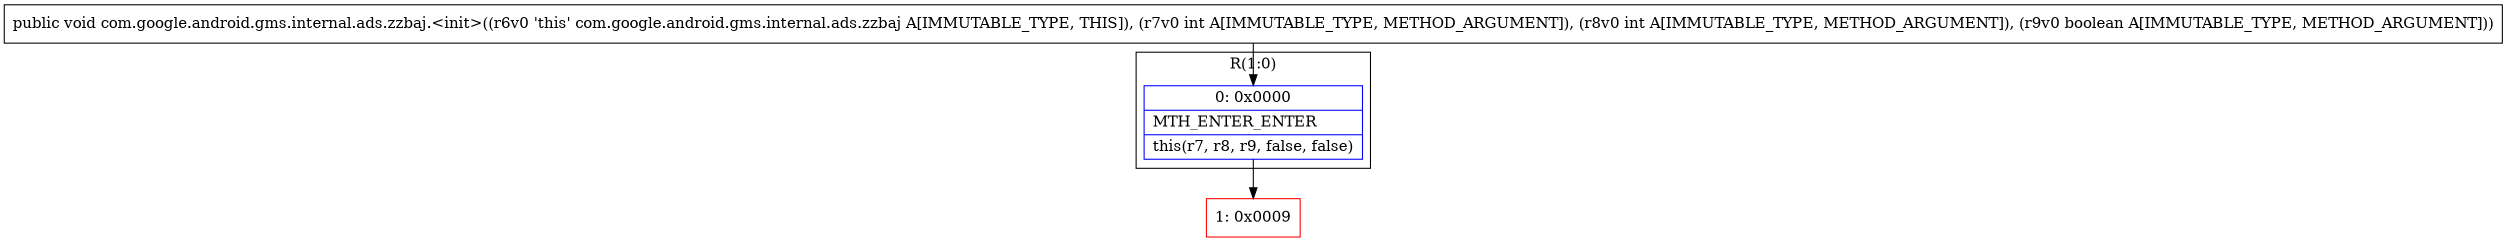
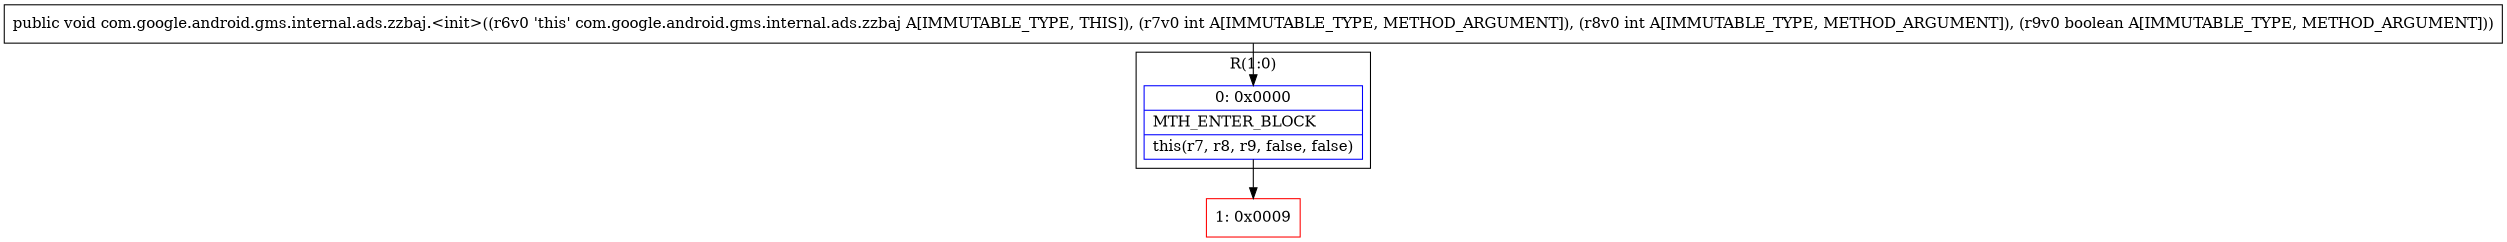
node "0: 0x0000": text "MTH_ENTER_ENTER" -> "MTH_ENTER_BLOCK"
